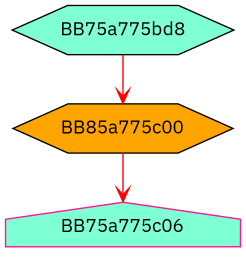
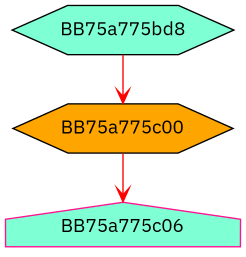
node "BB85a775c00": label "BB85a775c00" -> "BB75a775c00"
